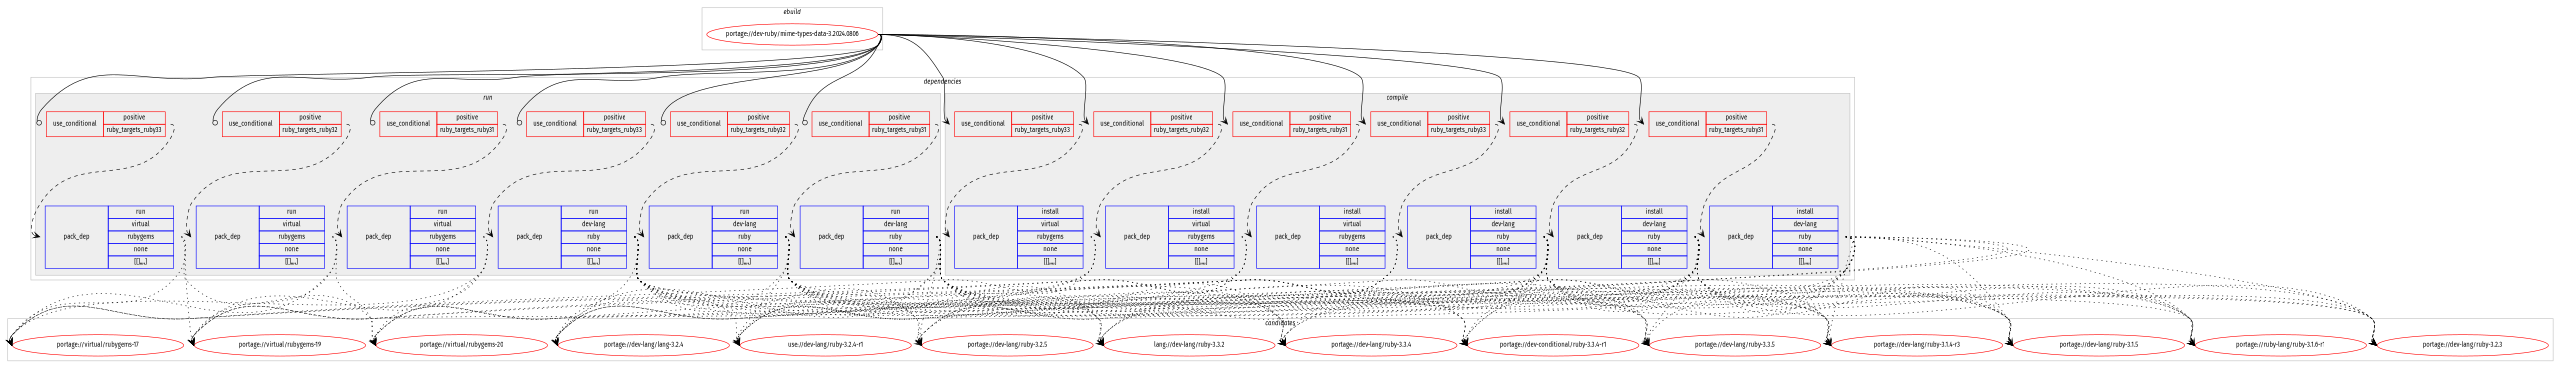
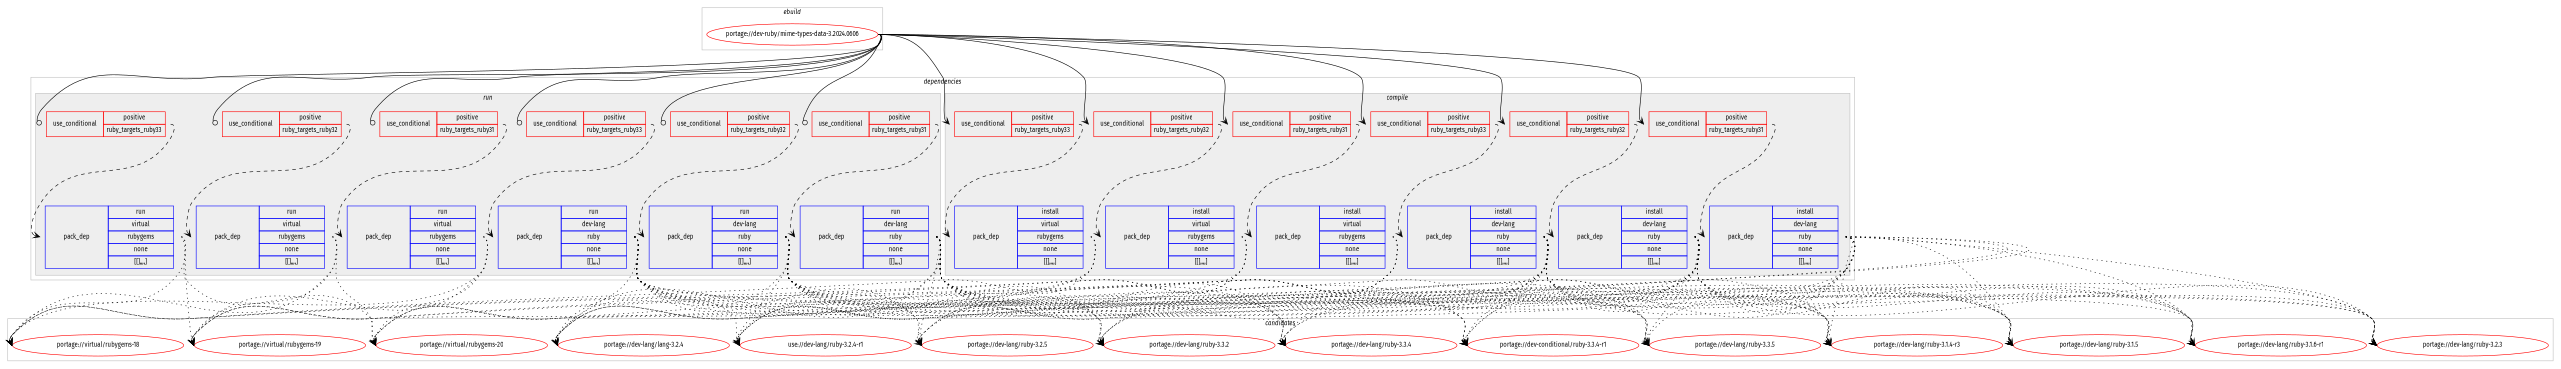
node "portage://dev-ruby/mime-types-data-3.2024.0806": label "portage://dev-ruby/mime-types-data-3.2024.0806" -> "portage://dev-ruby/mime-types-data-3.2024.0606"
node "portage://virtual/rubygems-17": label "portage://virtual/rubygems-17" -> "portage://virtual/rubygems-18"
node "lang://dev-lang/ruby-3.3.2": label "lang://dev-lang/ruby-3.3.2" -> "portage://dev-lang/ruby-3.3.2"
node "portage://ruby-lang/ruby-3.1.6-r1": label "portage://ruby-lang/ruby-3.1.6-r1" -> "portage://dev-lang/ruby-3.1.6-r1"
